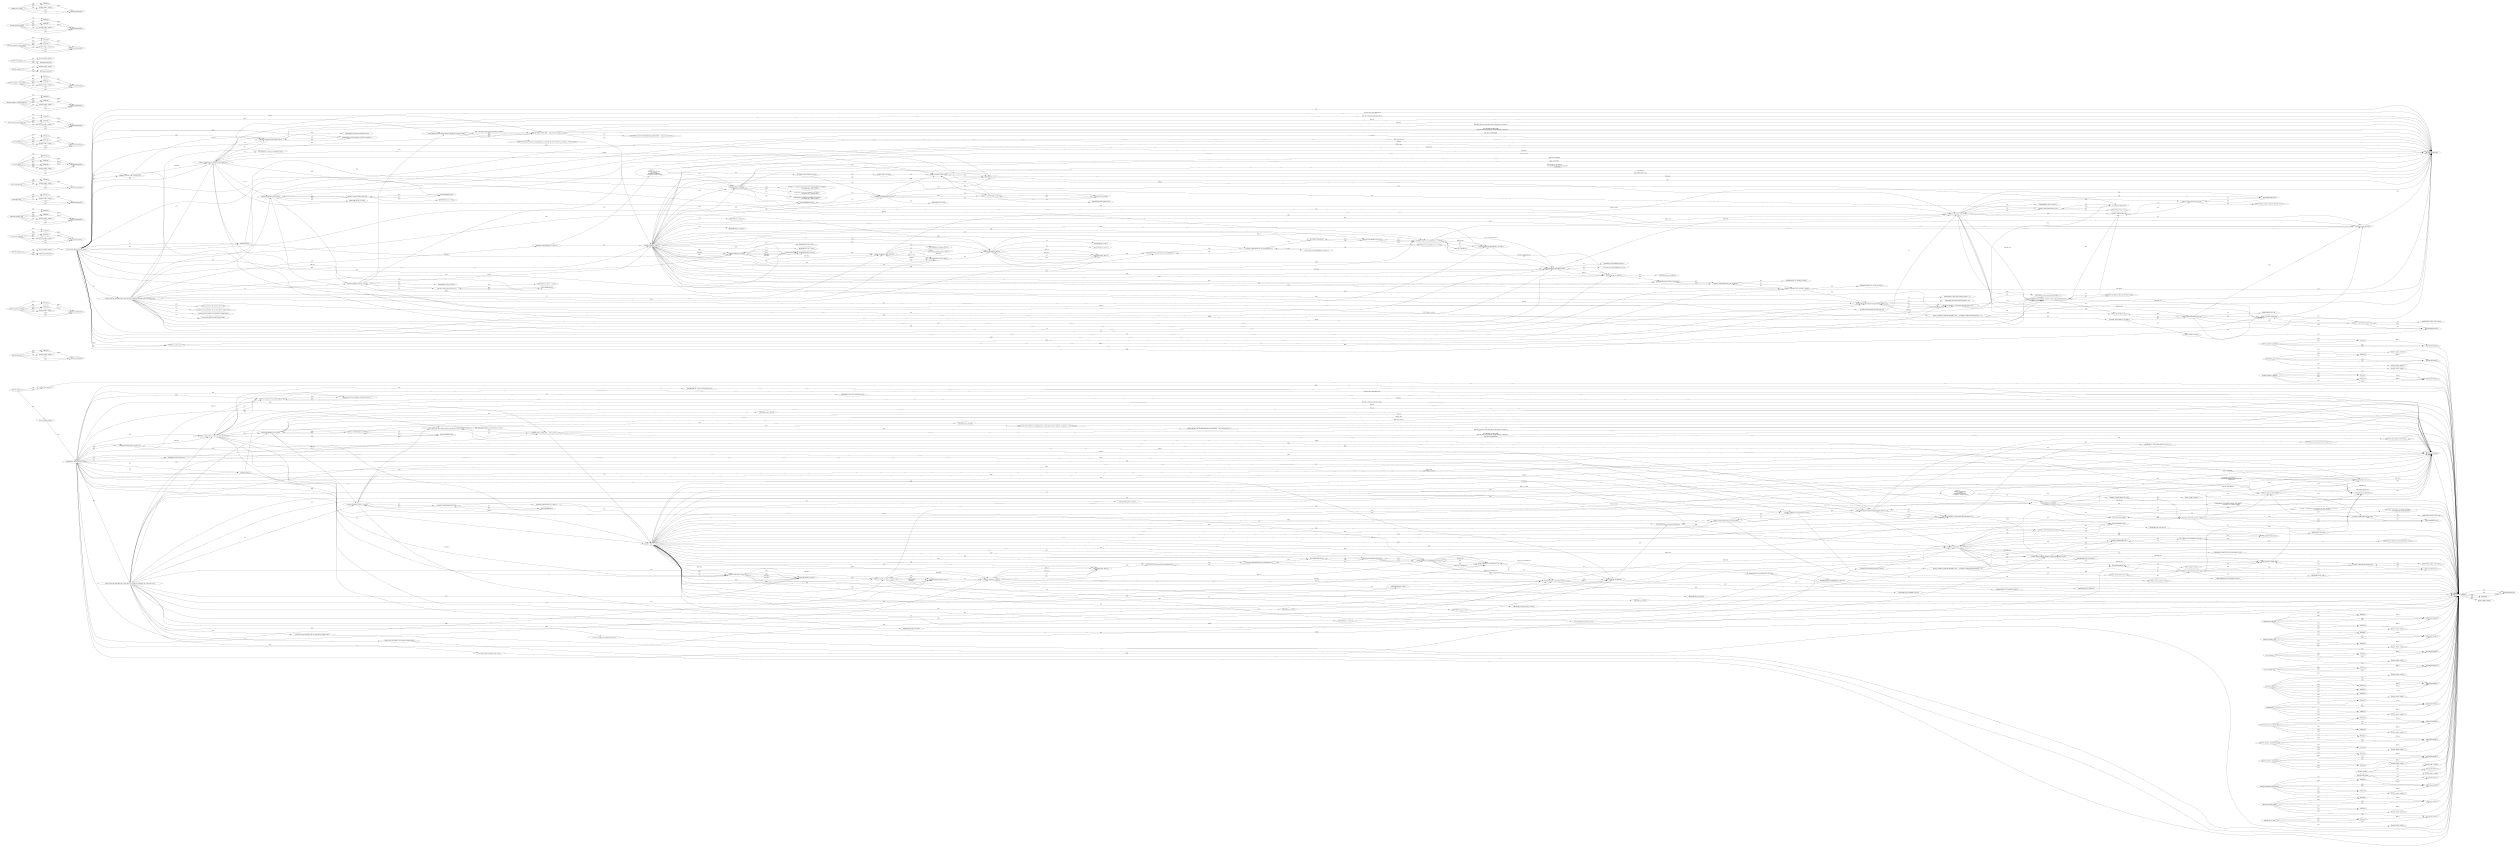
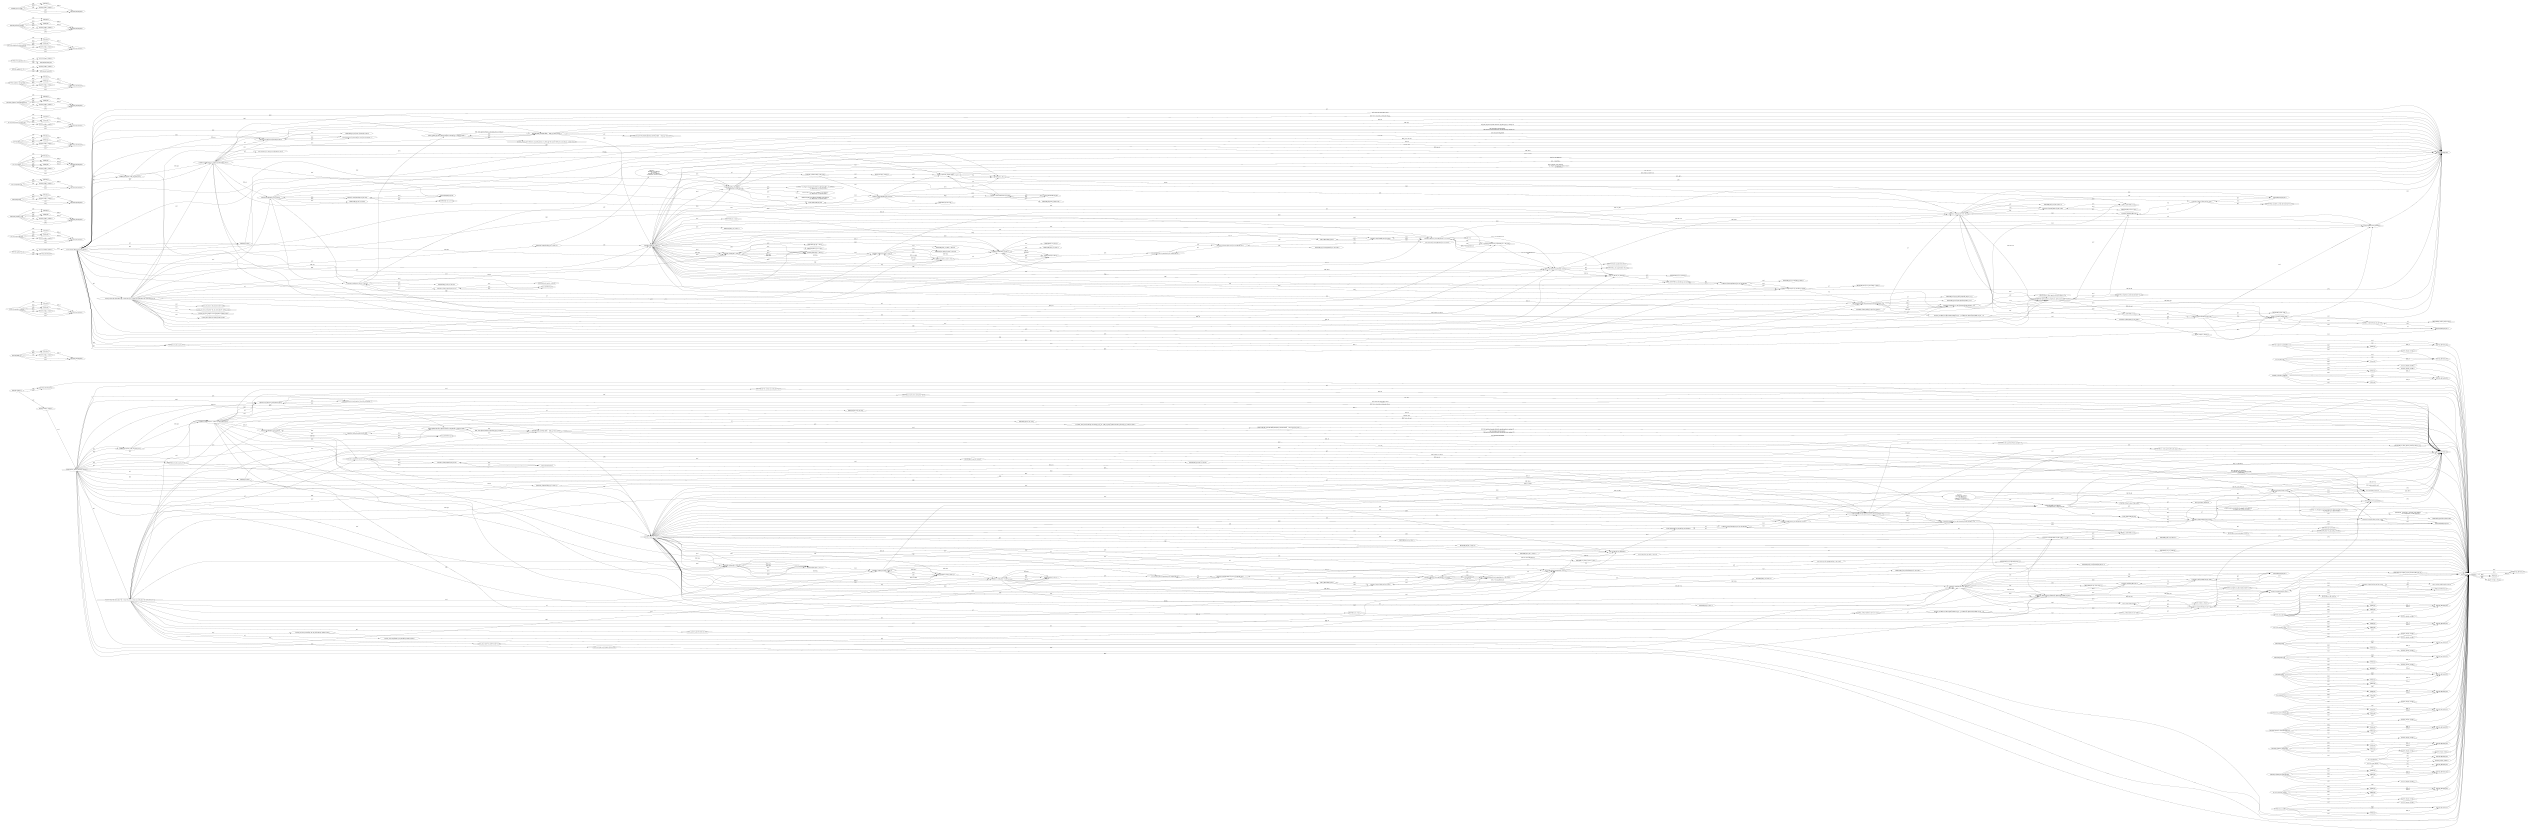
node "<(LOCAL,passert : passert)<SUB>42</SUB>>": added
